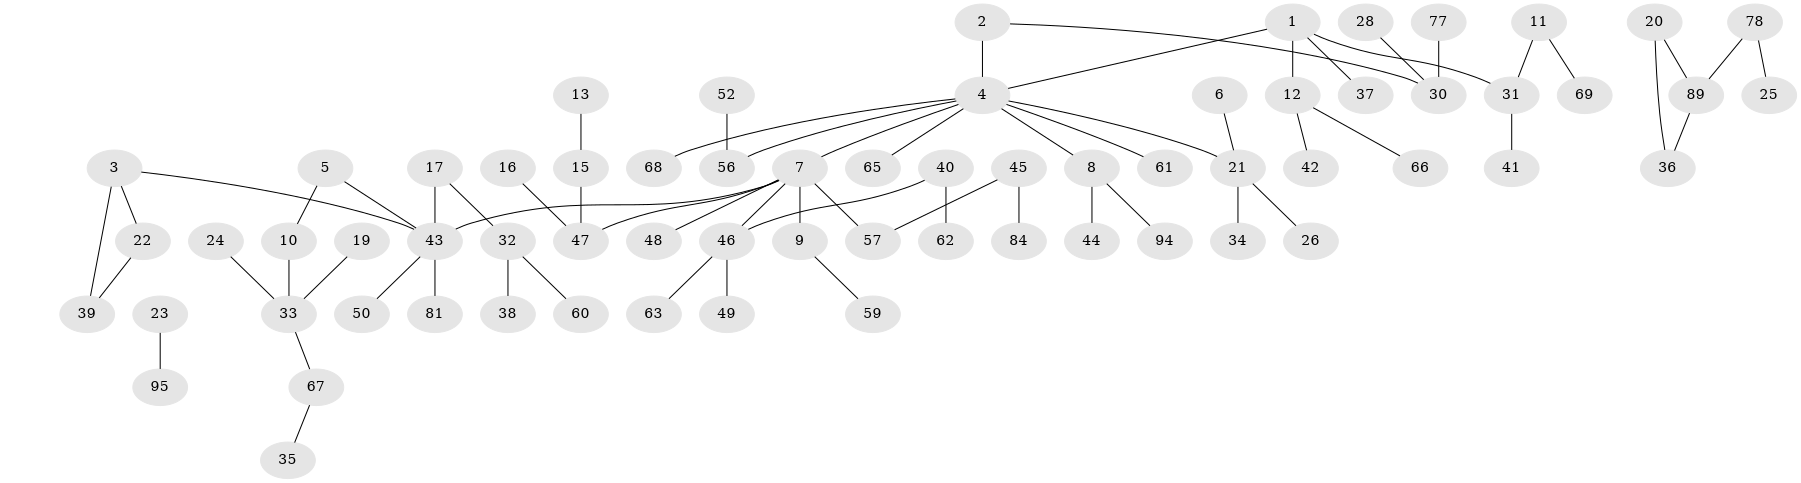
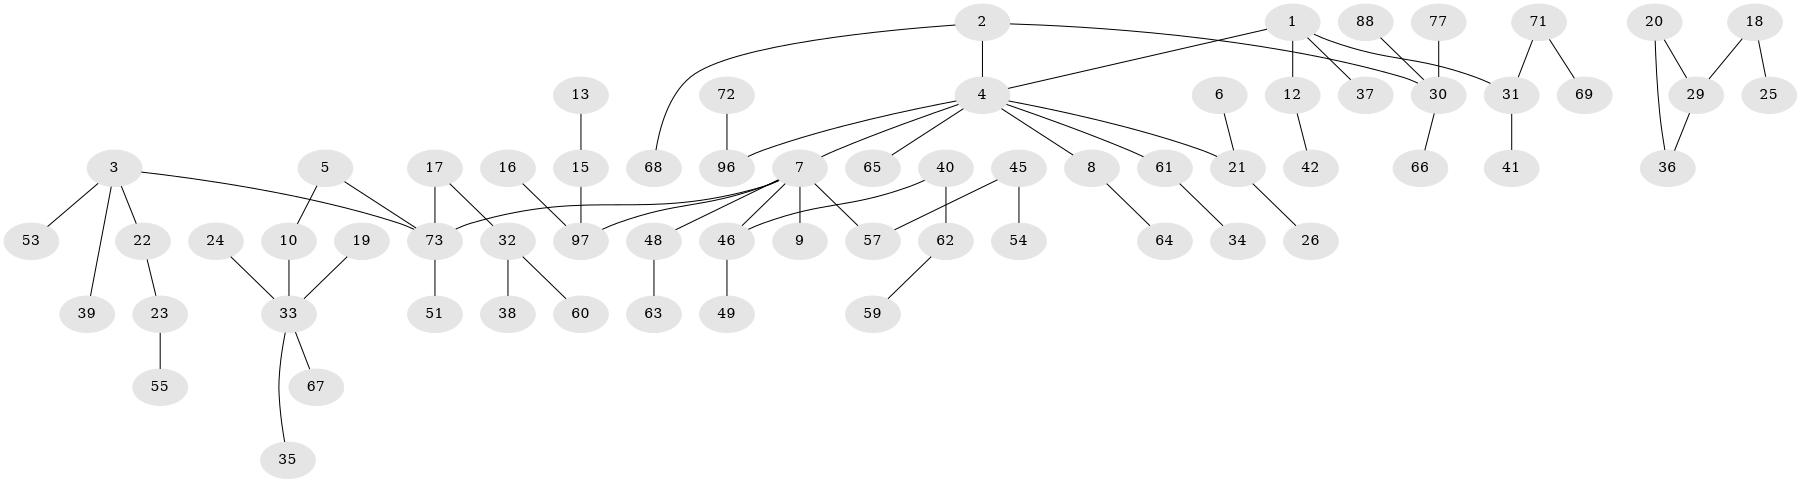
node "28": label "28" -> "88"
node "11": label "11" -> "71"
node "78": label "78" -> "18"
node "52": label "52" -> "72"
node "89": label "89" -> "29"
edge "4" -- "68": now "2" -- "68"
edge "12" -- "66": now "30" -- "66"
node "56": label "56" -> "96"
edge "21" -- "34": now "61" -- "34"
node "53": added
node "43": label "43" -> "73"
node "47": label "47" -> "97"
node "84": label "84" -> "54"
node "44": removed
node "94": label "94" -> "64"
edge "22" -- "39": now "22" -- "23"
edge "46" -- "63": now "48" -- "63"
edge "9" -- "59": now "62" -- "59"
node "50": removed
node "81": label "81" -> "51"
node "95": label "95" -> "55"
edge "67" -- "35": now "33" -- "35"
